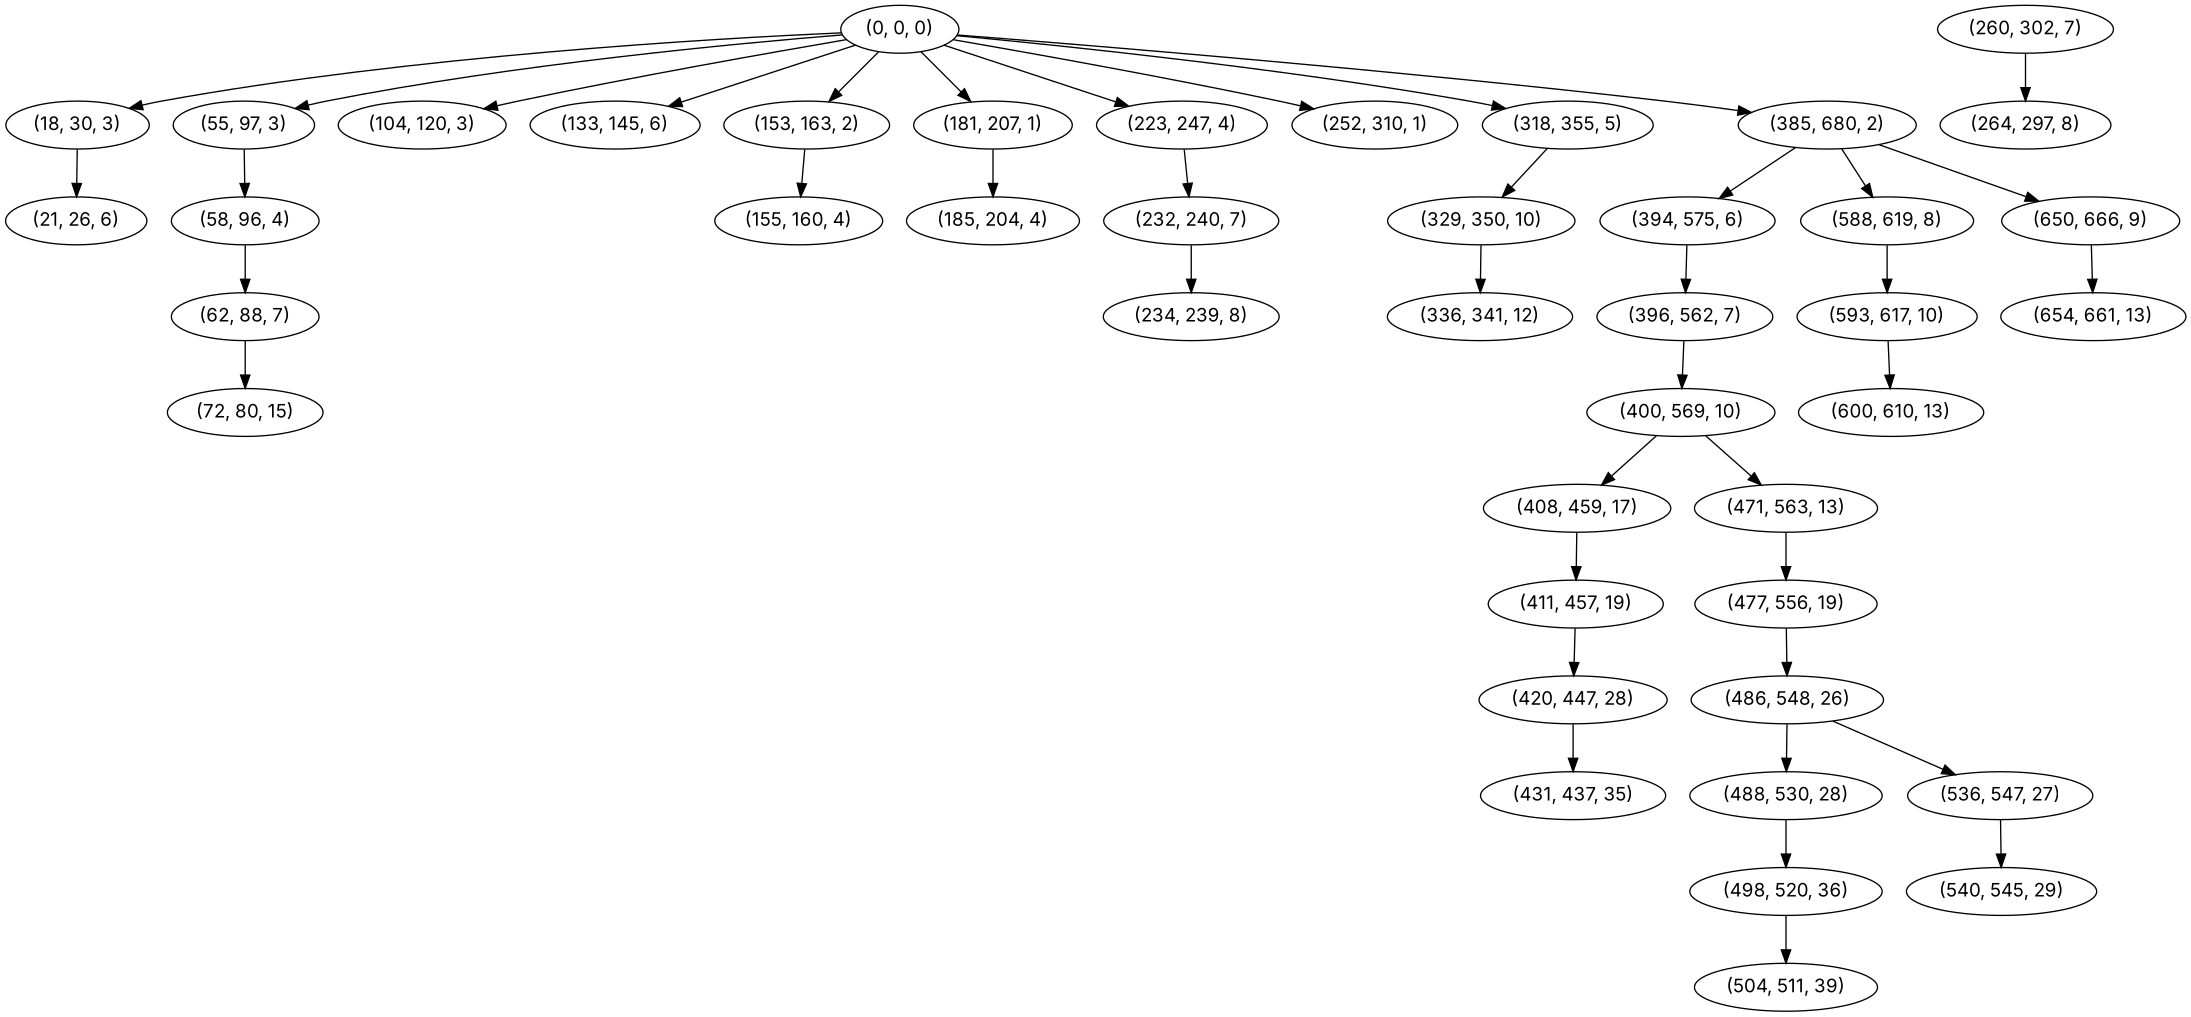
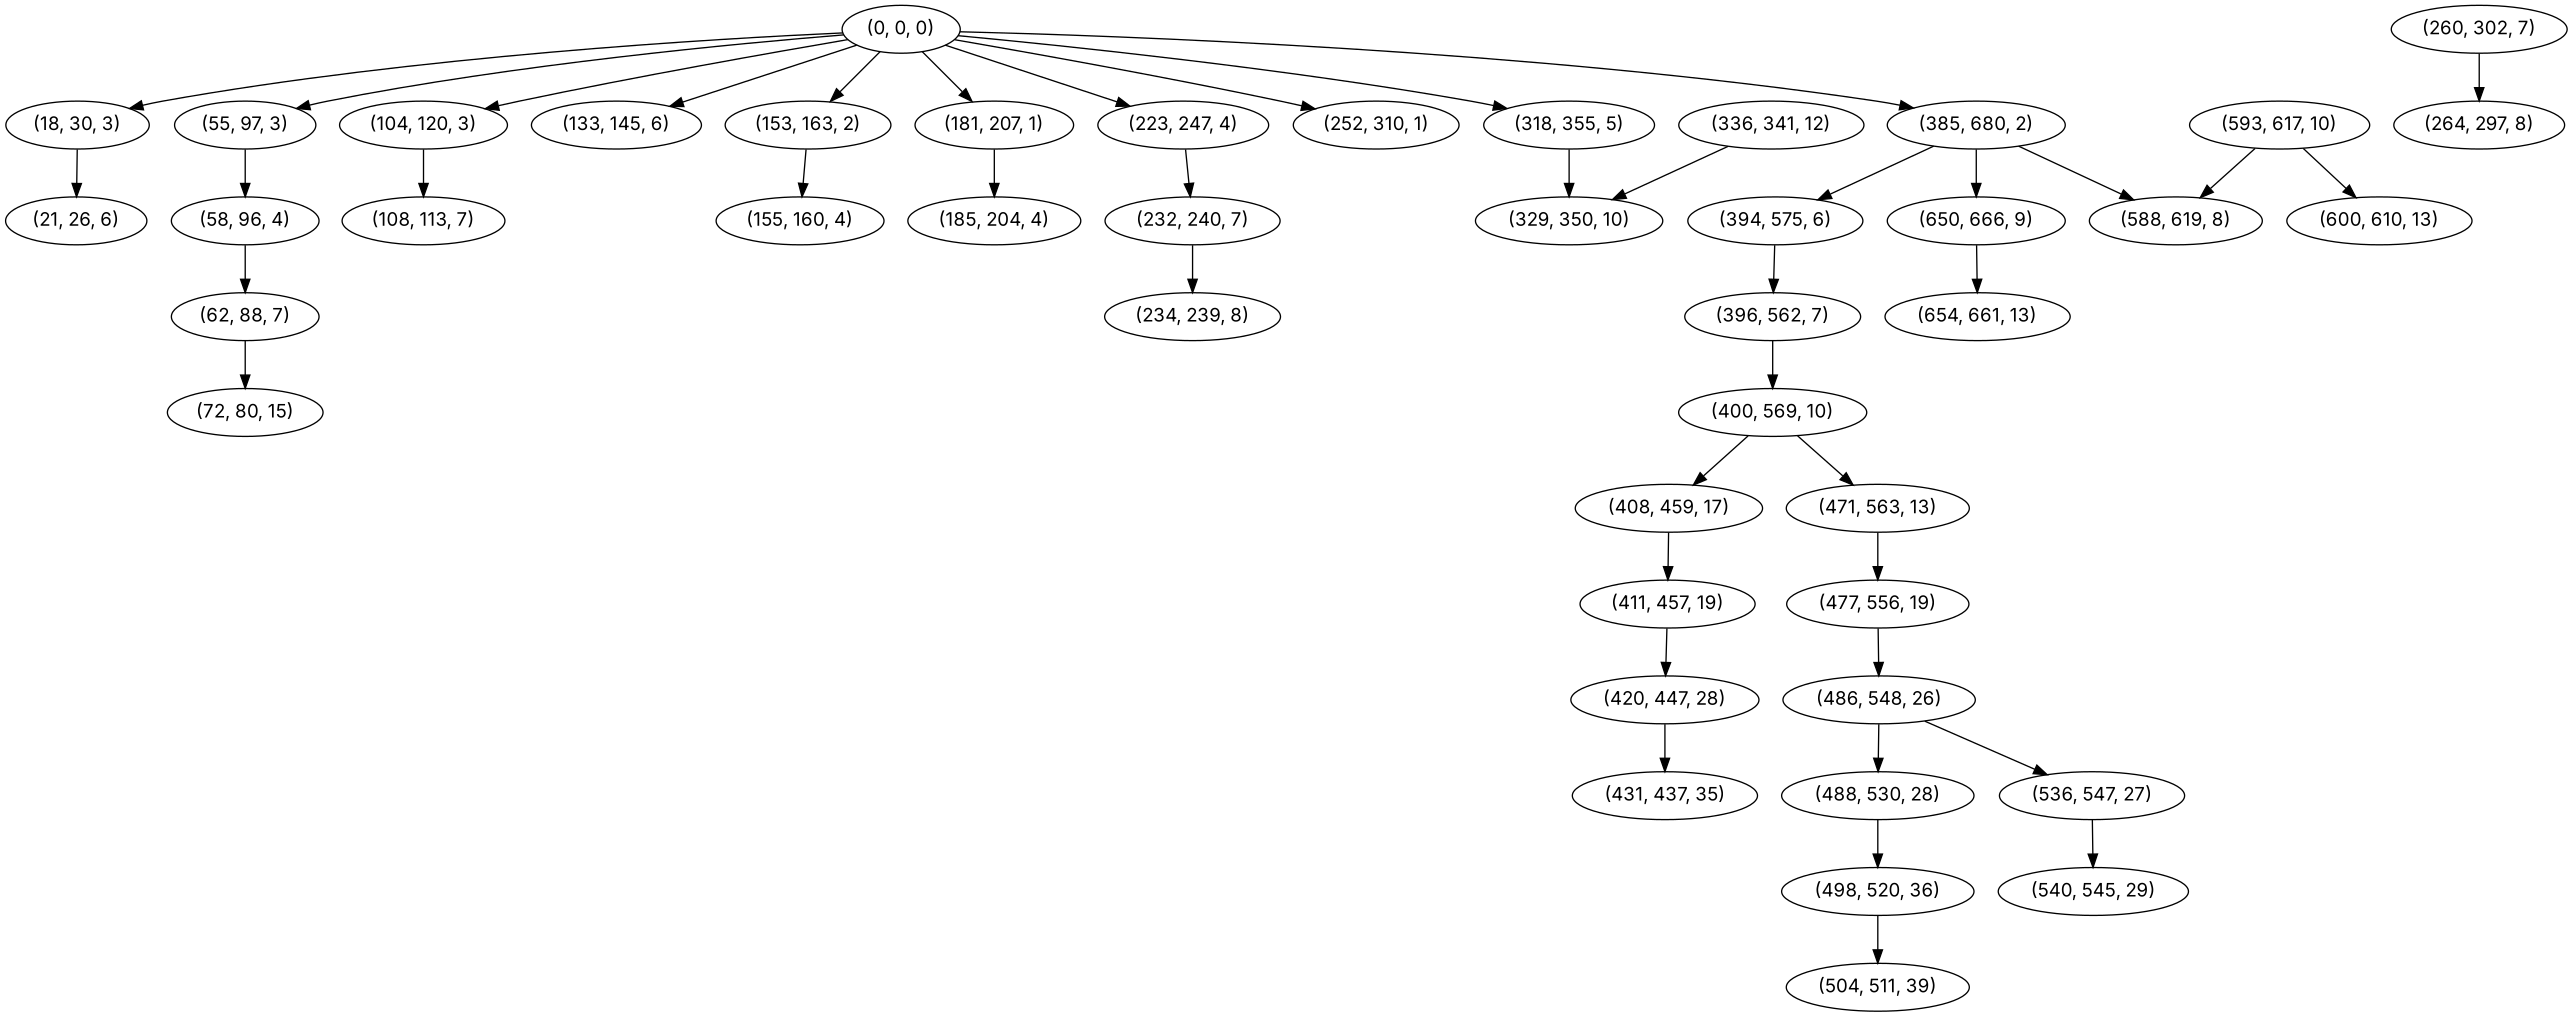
node "(108, 113, 7)": added
edge "(329, 350, 10)" -> "(336, 341, 12)": reversed
edge "(588, 619, 8)" -> "(593, 617, 10)": reversed
